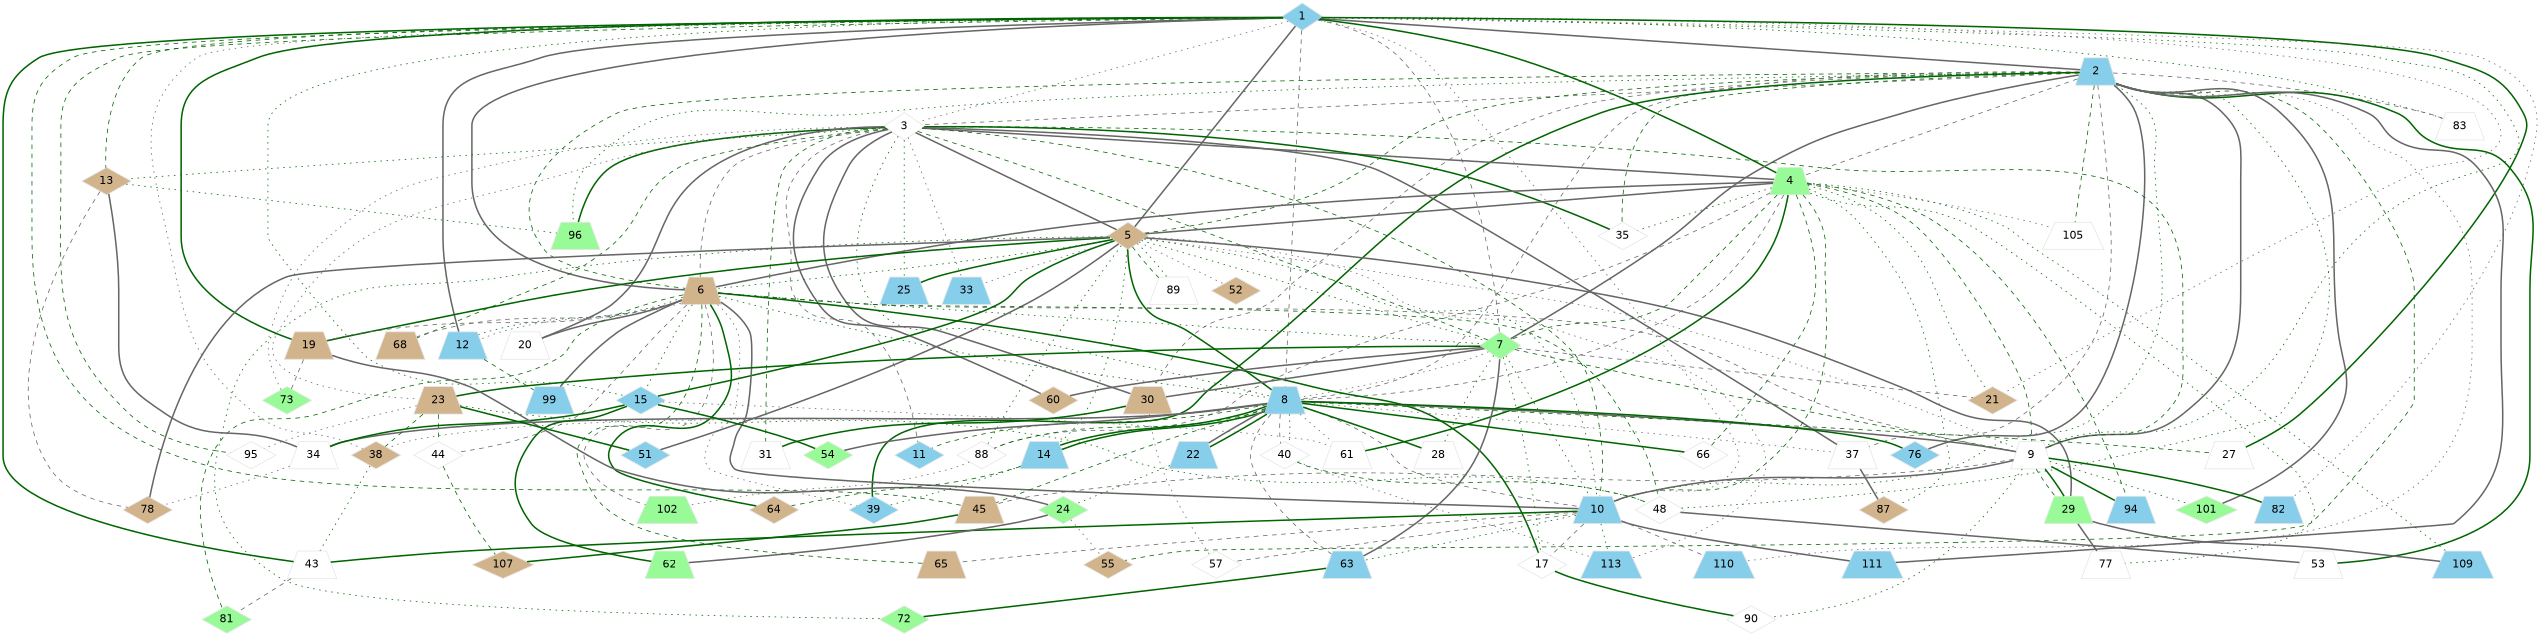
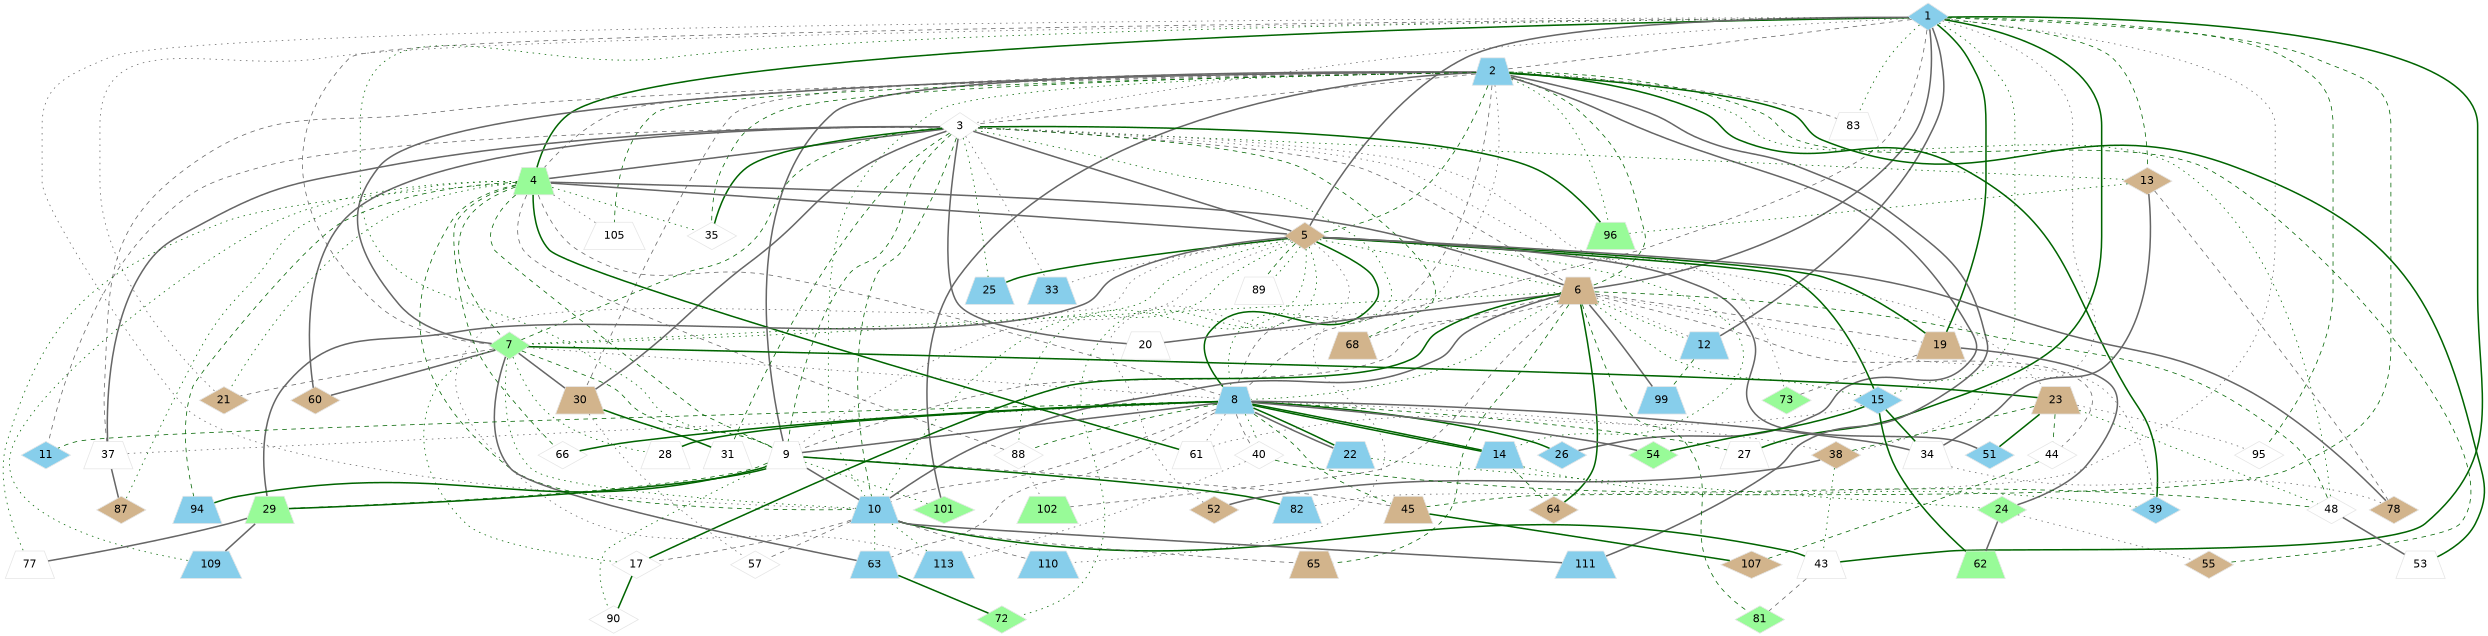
edge "1" -- "2": style bold -> dashed
node "76": label "76" -> "26"
edge "38" -- "52": added
